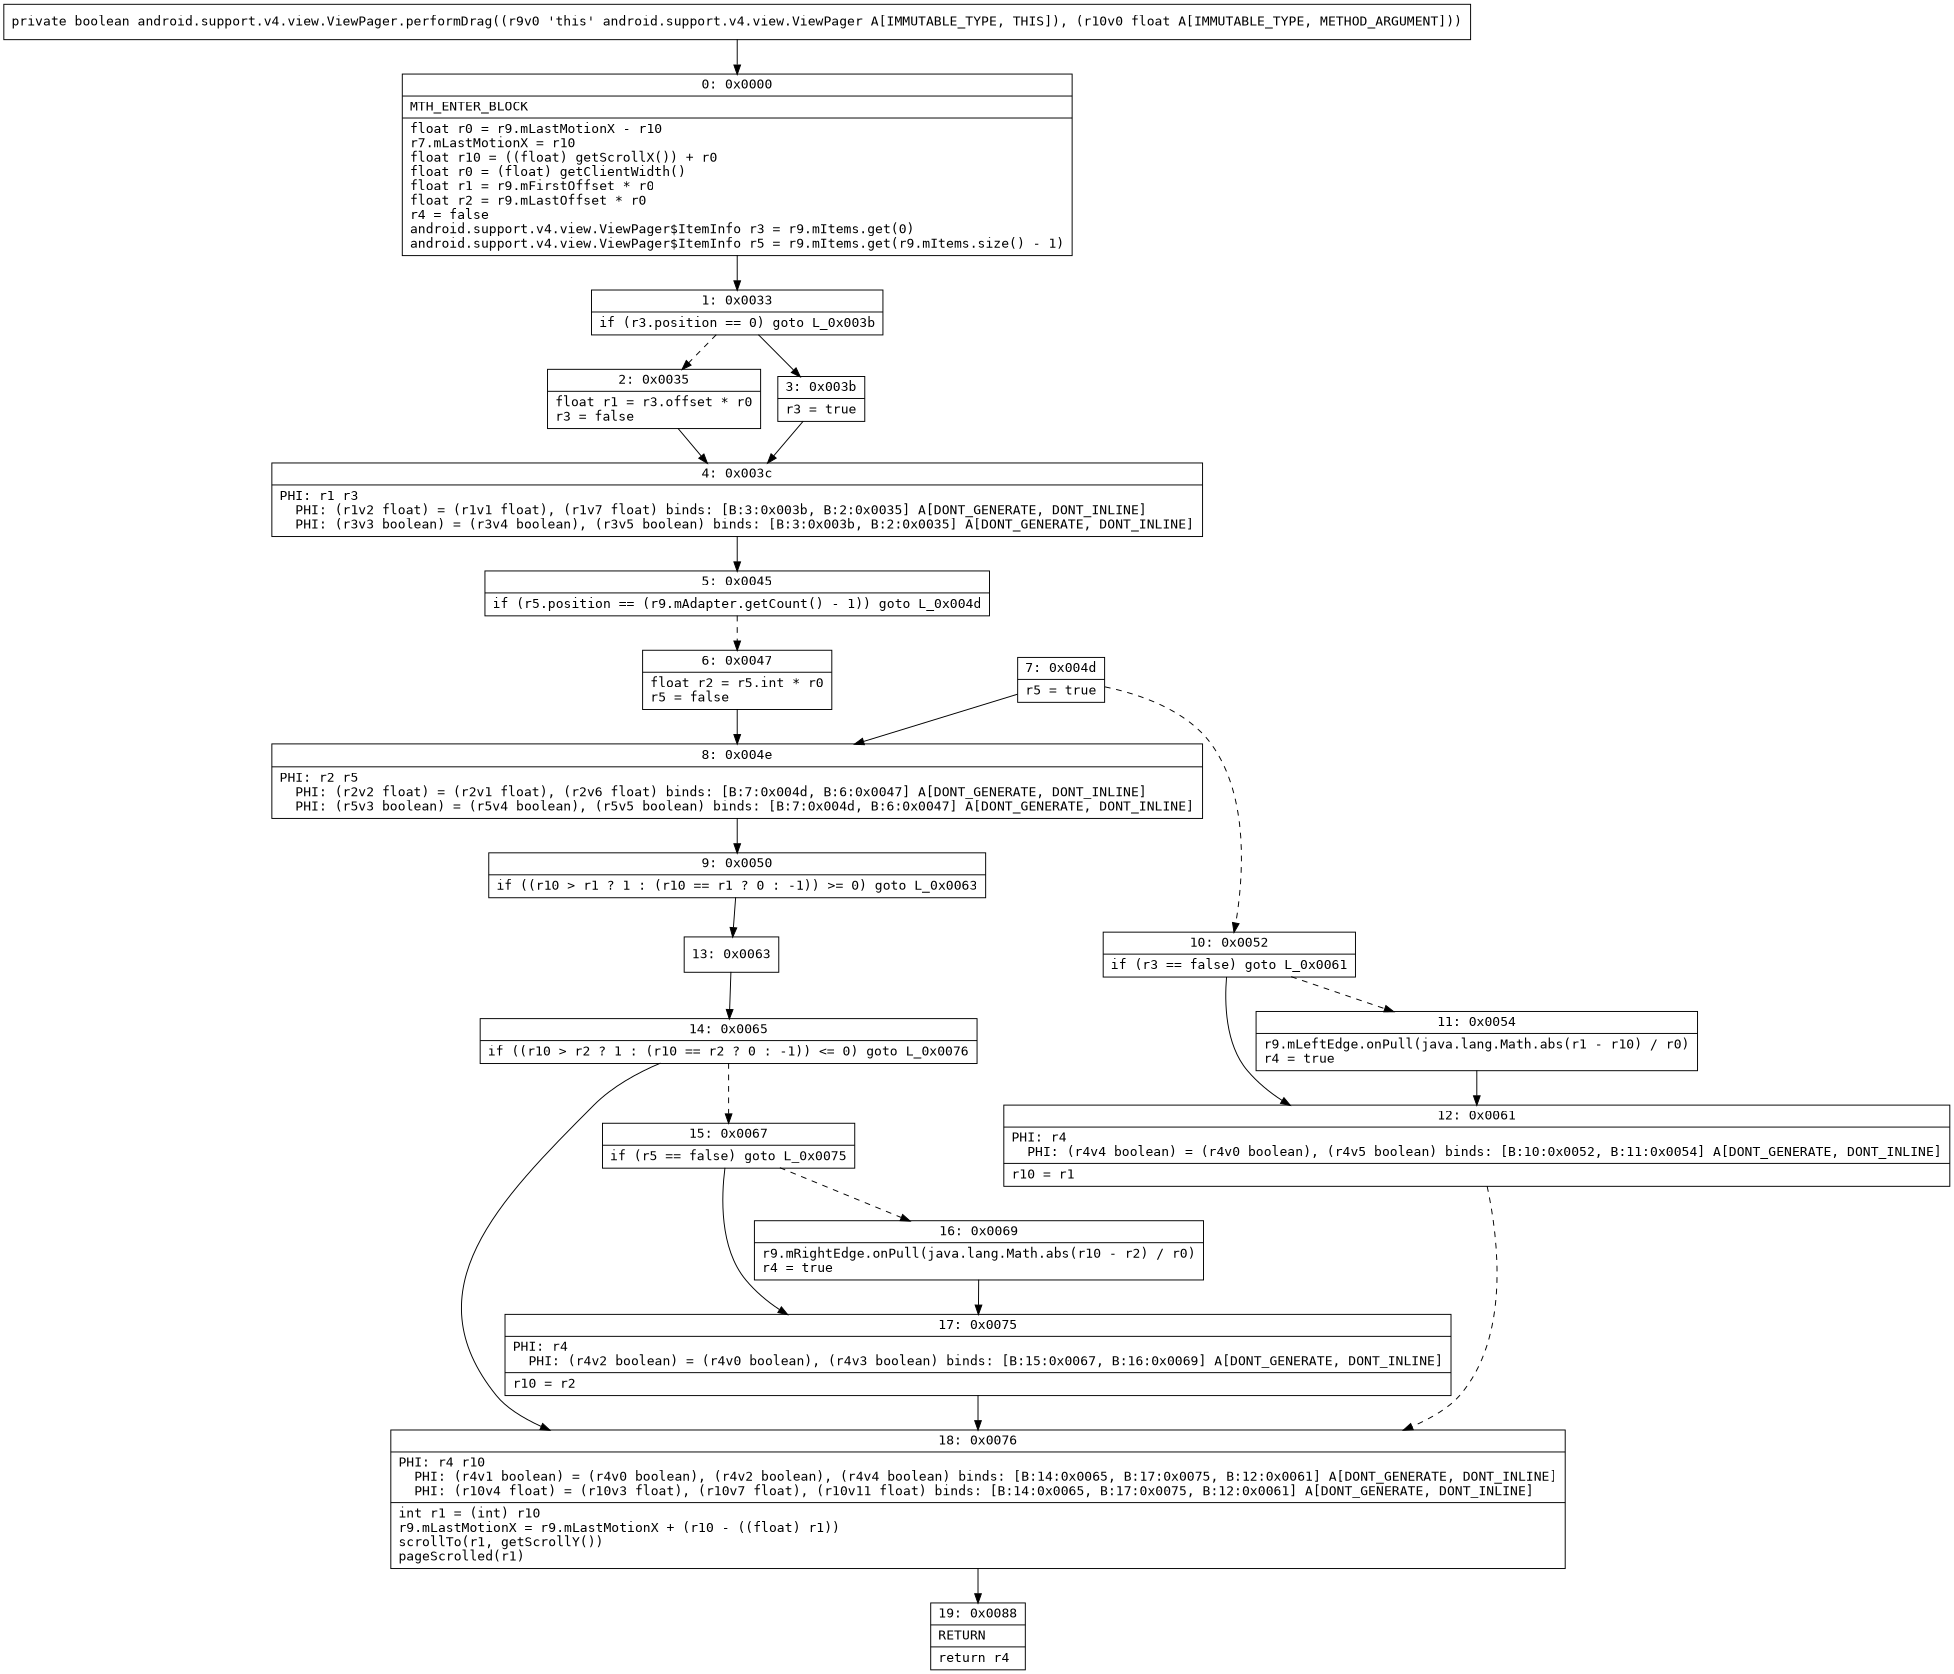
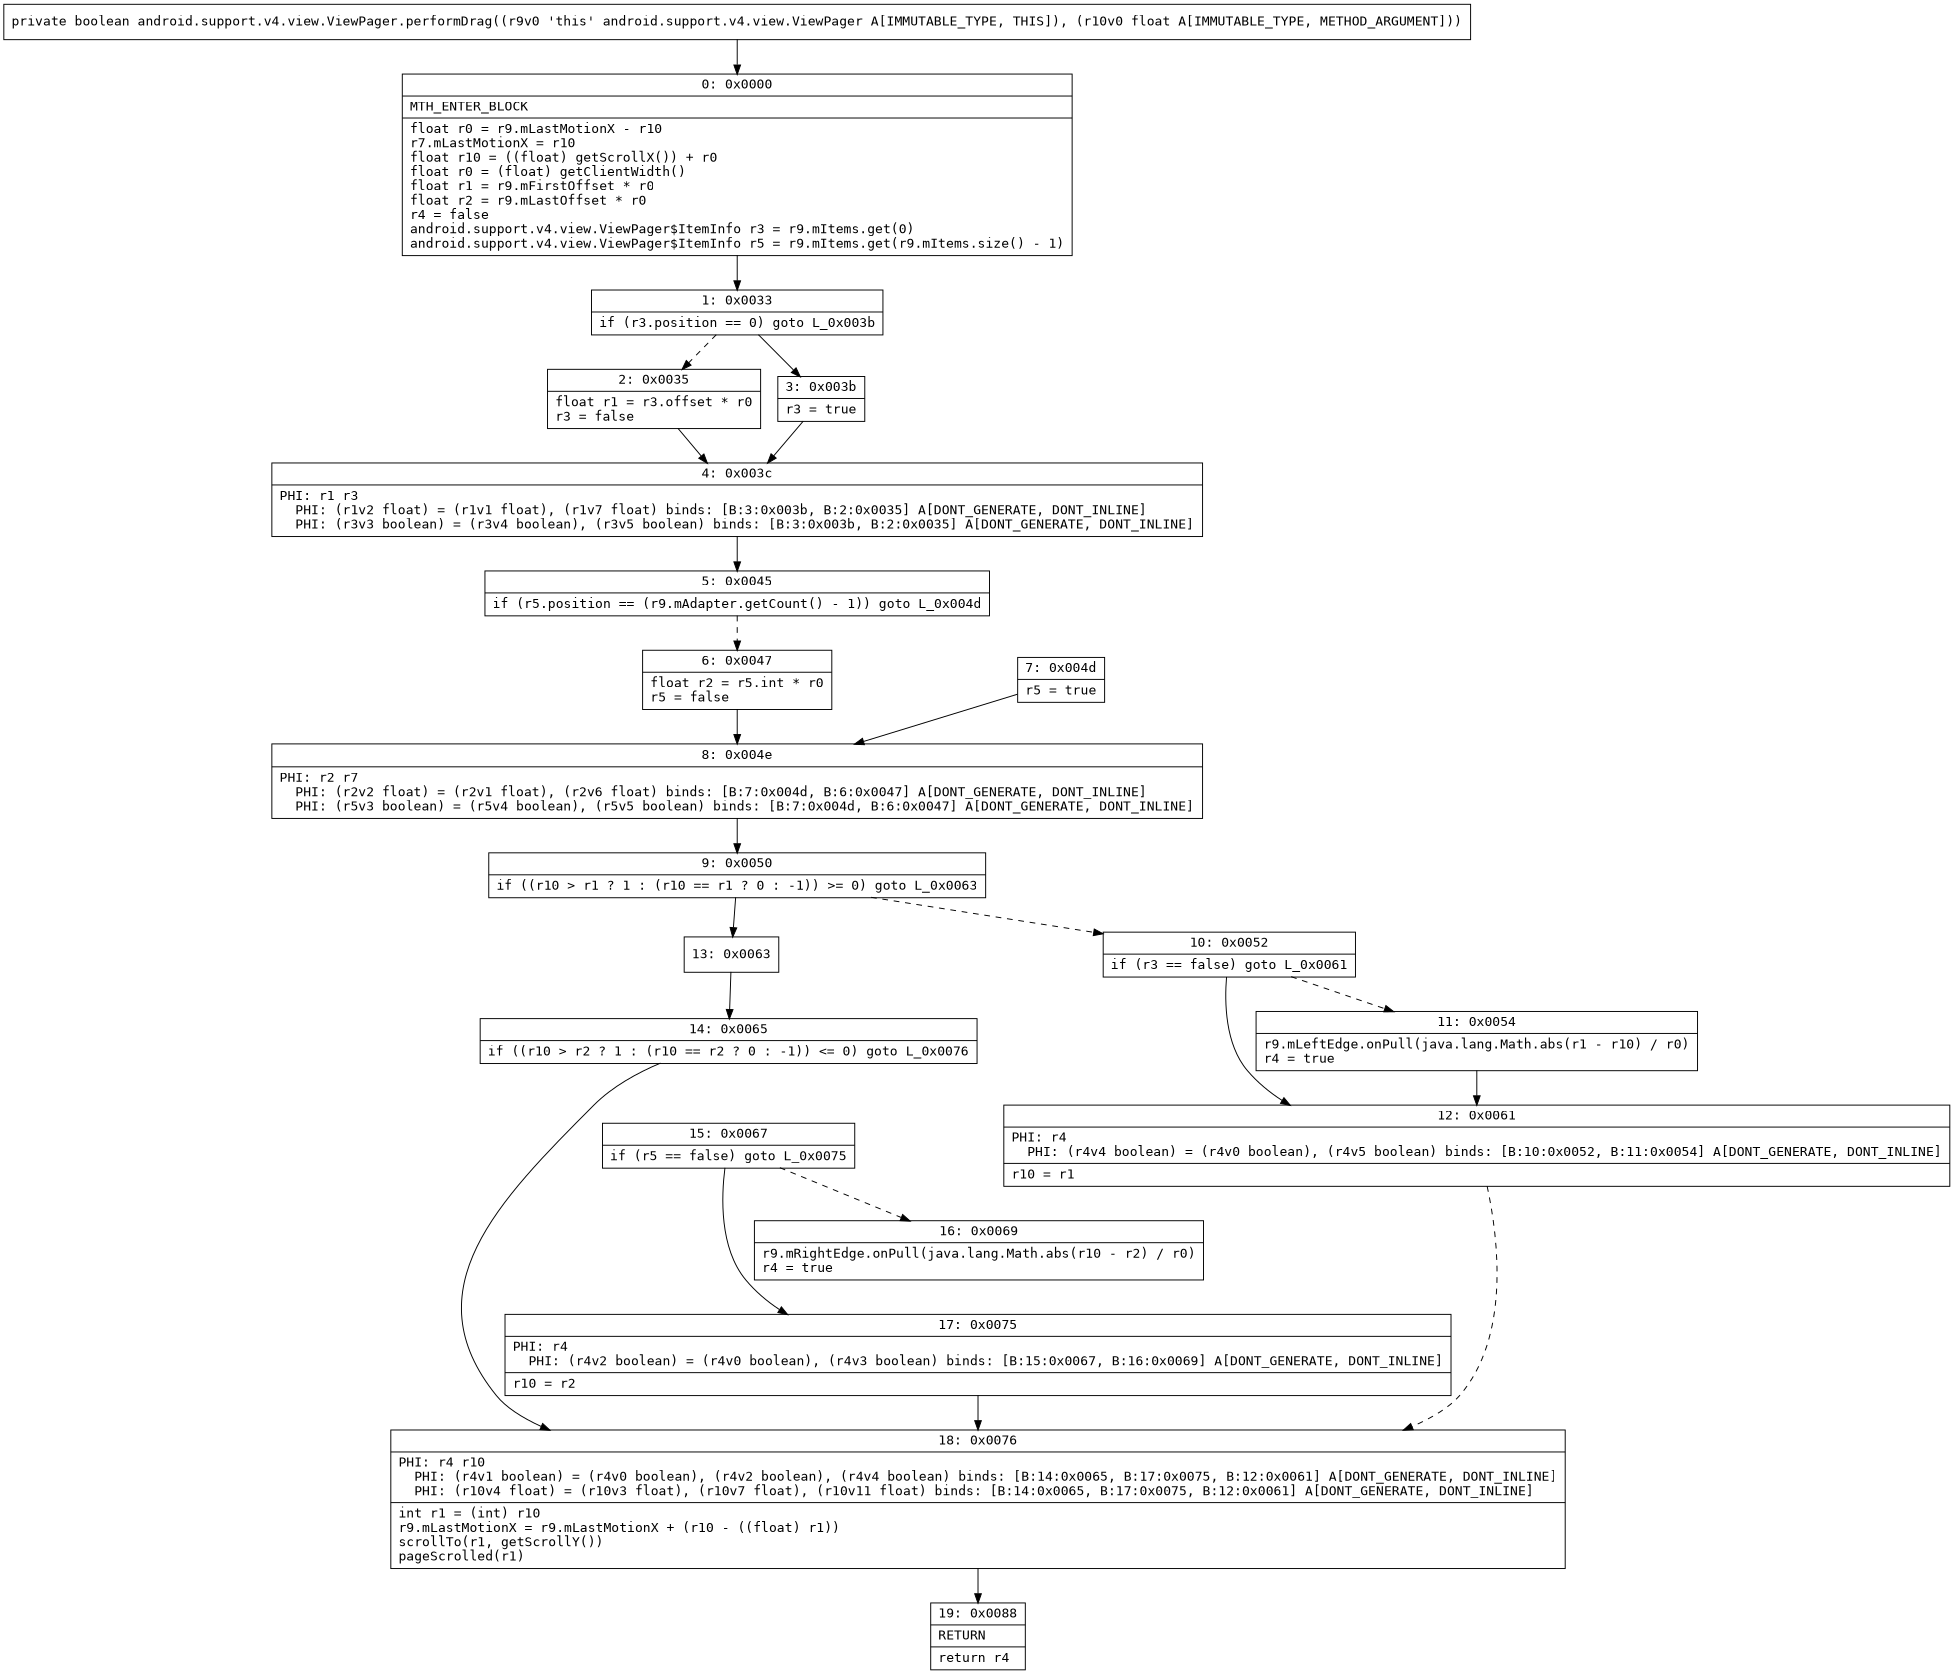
edge "7: 0x004d" -> "10: 0x0052": now "9: 0x0050" -> "10: 0x0052"
node "8: 0x004e": text "PHI: r2 r5" -> "PHI: r2 r7"
edge "14: 0x0065" -> "15: 0x0067": removed
edge "16: 0x0069" -> "17: 0x0075": removed
